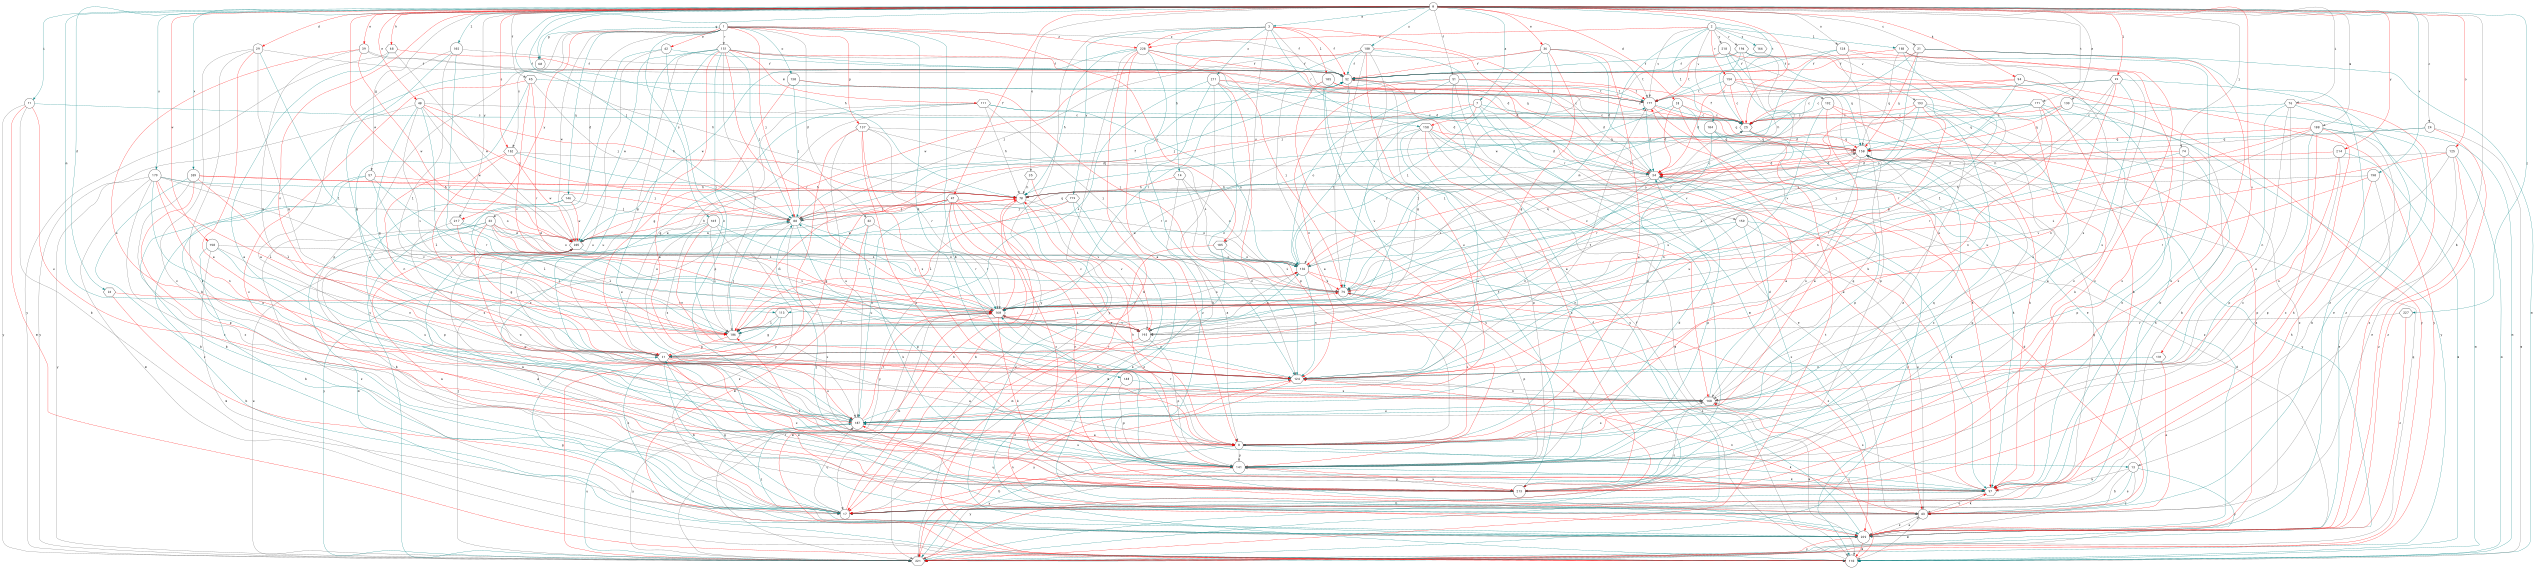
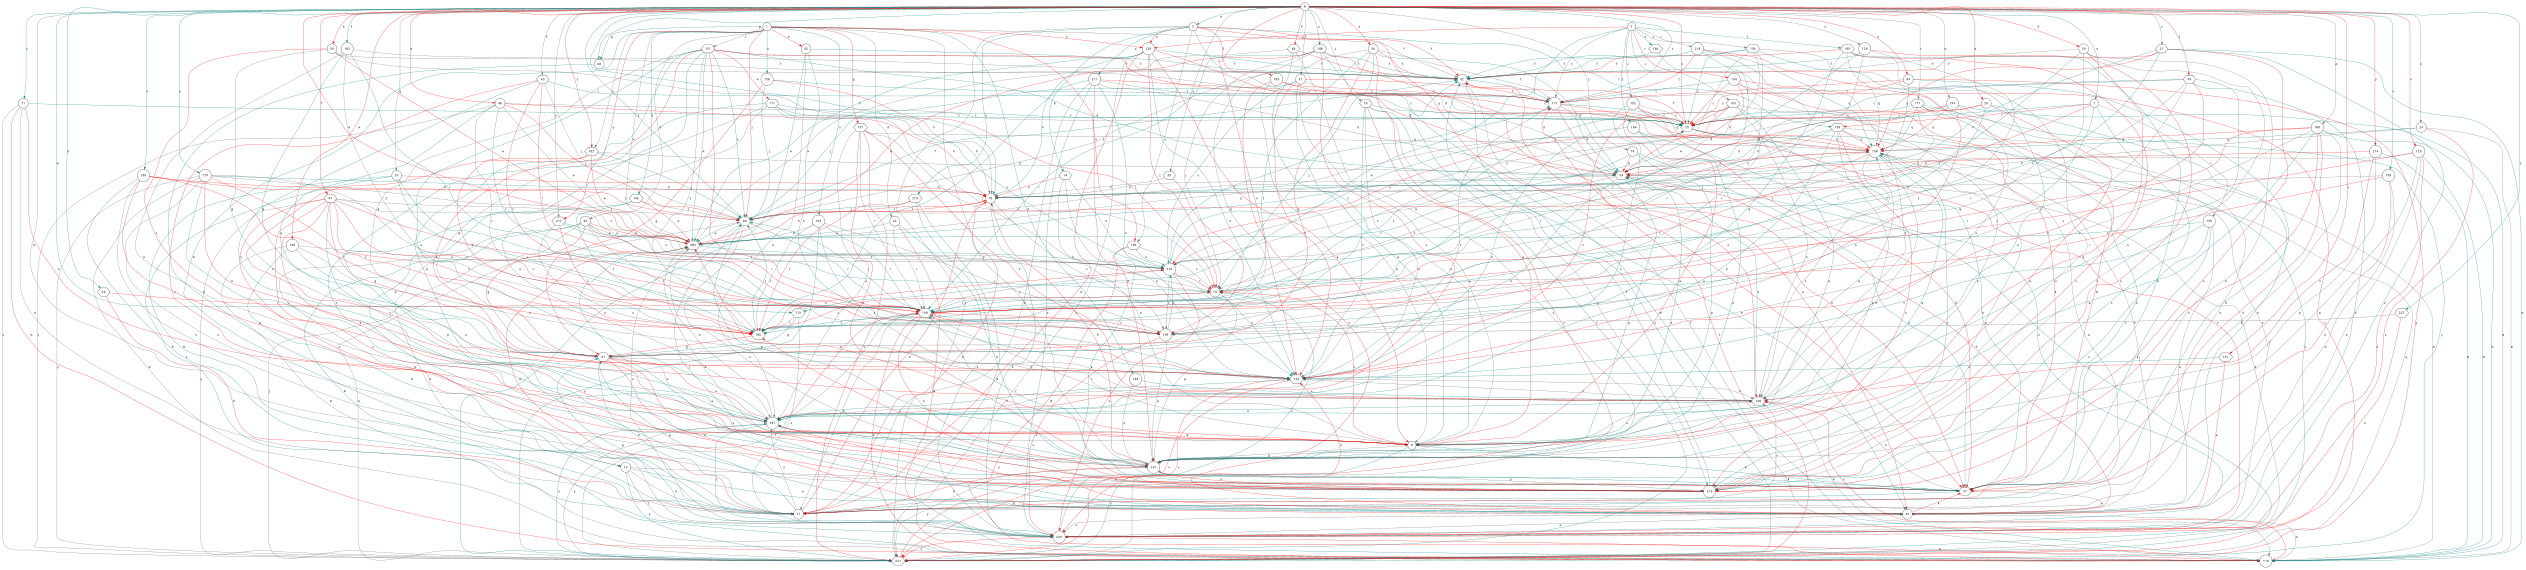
edge "165" -> "124": removed, label "n"
